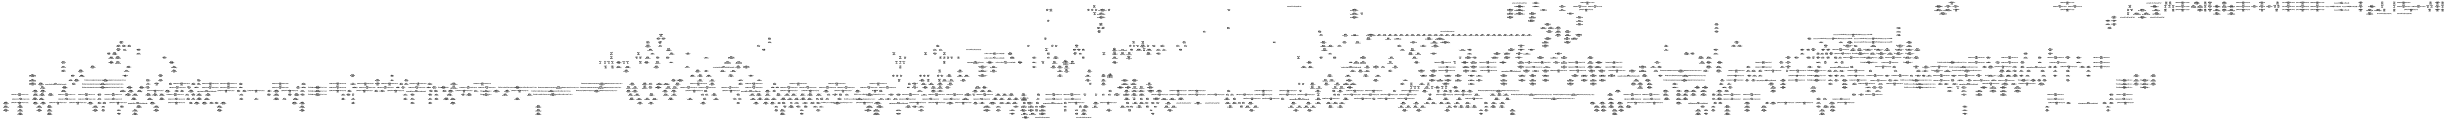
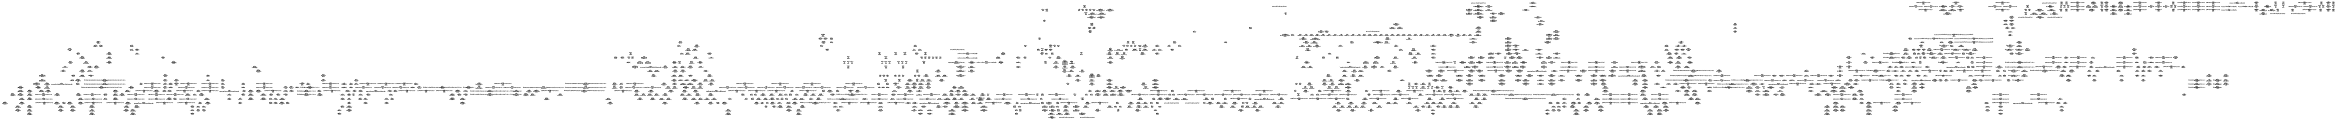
node "CE0x4a9f9a0": added
